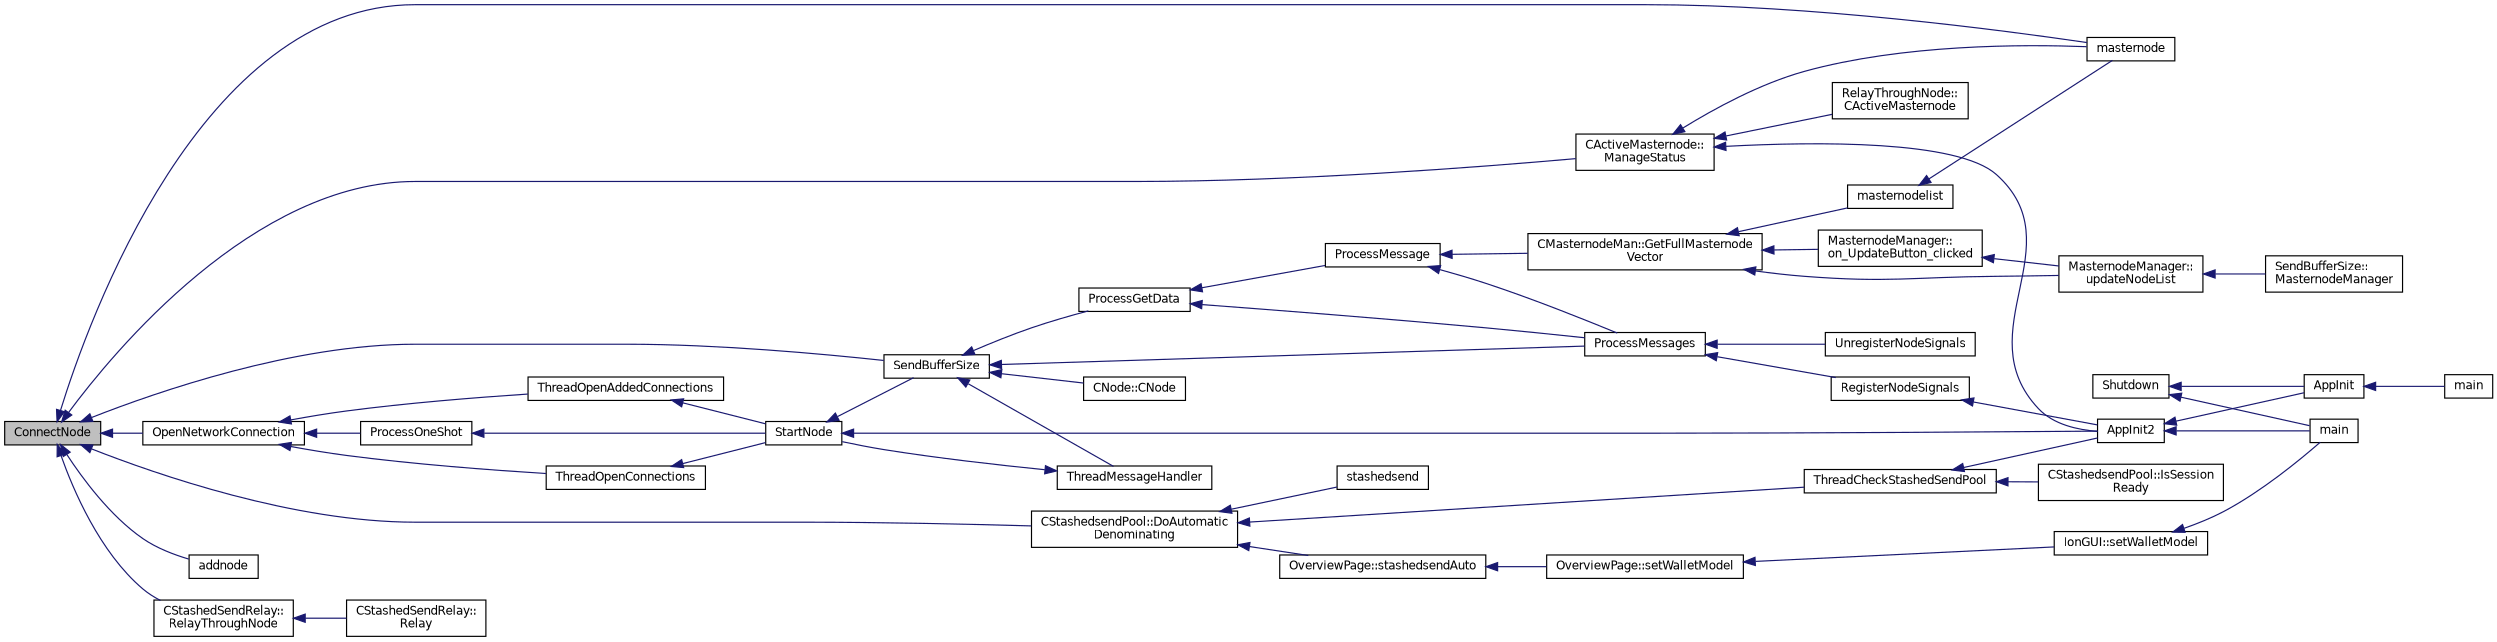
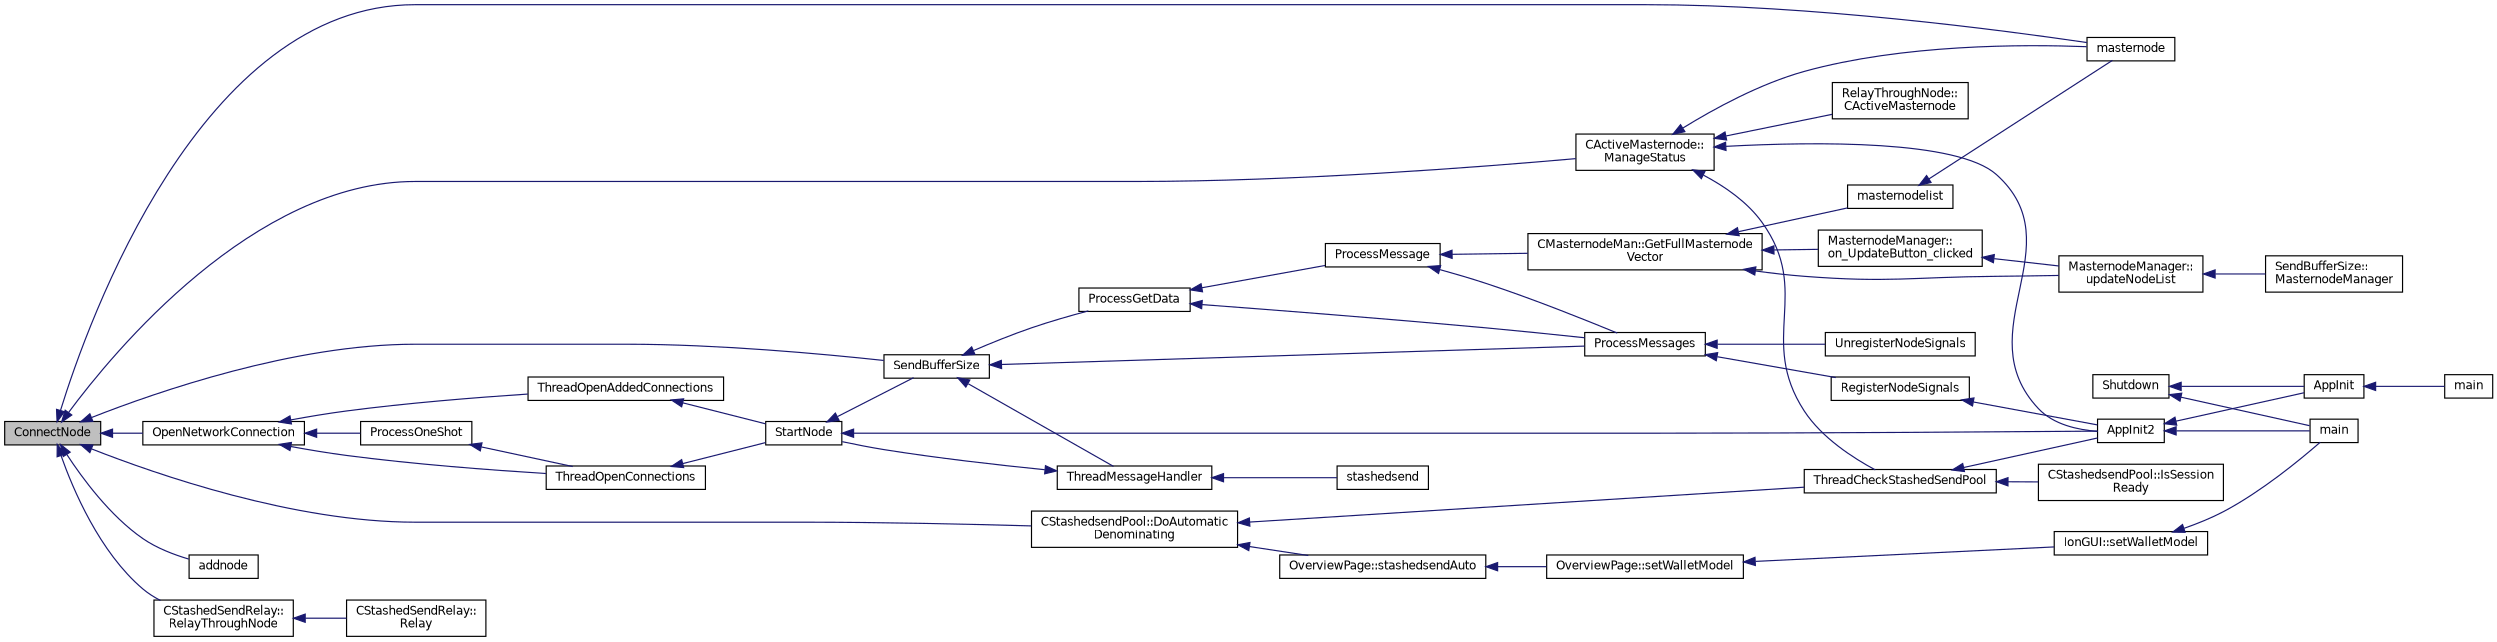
edge "ThreadCheckStashedSendPool" -> "CActiveMasternode:: ManageStatus": added
node "CNode::CNode": removed
edge "StartNode" -> "ProcessOneShot": now "ThreadOpenConnections" -> "ProcessOneShot"
edge "stashedsend" -> "CStashedsendPool::DoAutomatic Denominating": now "stashedsend" -> "ThreadMessageHandler"
